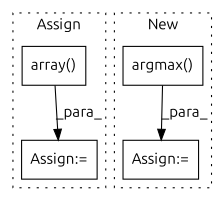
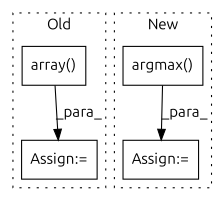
cluster "Assign": label "Assign" -> "Old"
